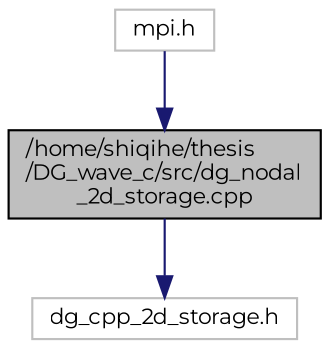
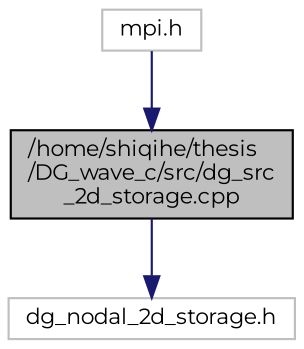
node "/home/shiqihe/thesis /DG_wave_c/src/dg_nodal _2d_storage.cpp": label "/home/shiqihe/thesis /DG_wave_c/src/dg_nodal _2d_storage.cpp" -> "/home/shiqihe/thesis /DG_wave_c/src/dg_src _2d_storage.cpp"
node "dg_cpp_2d_storage.h": label "dg_cpp_2d_storage.h" -> "dg_nodal_2d_storage.h"
